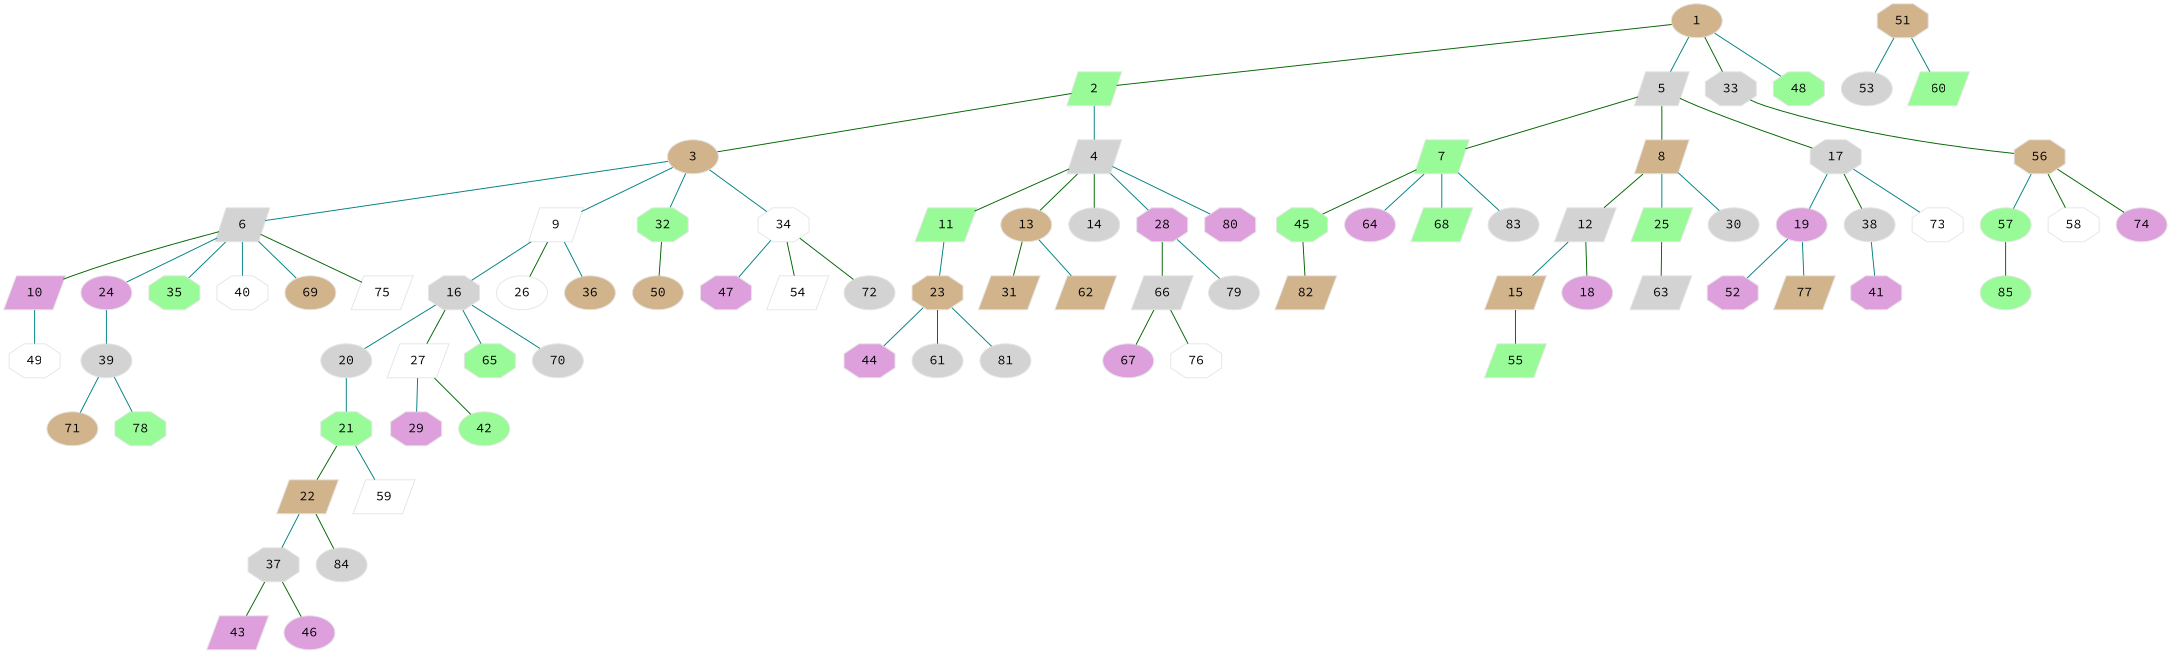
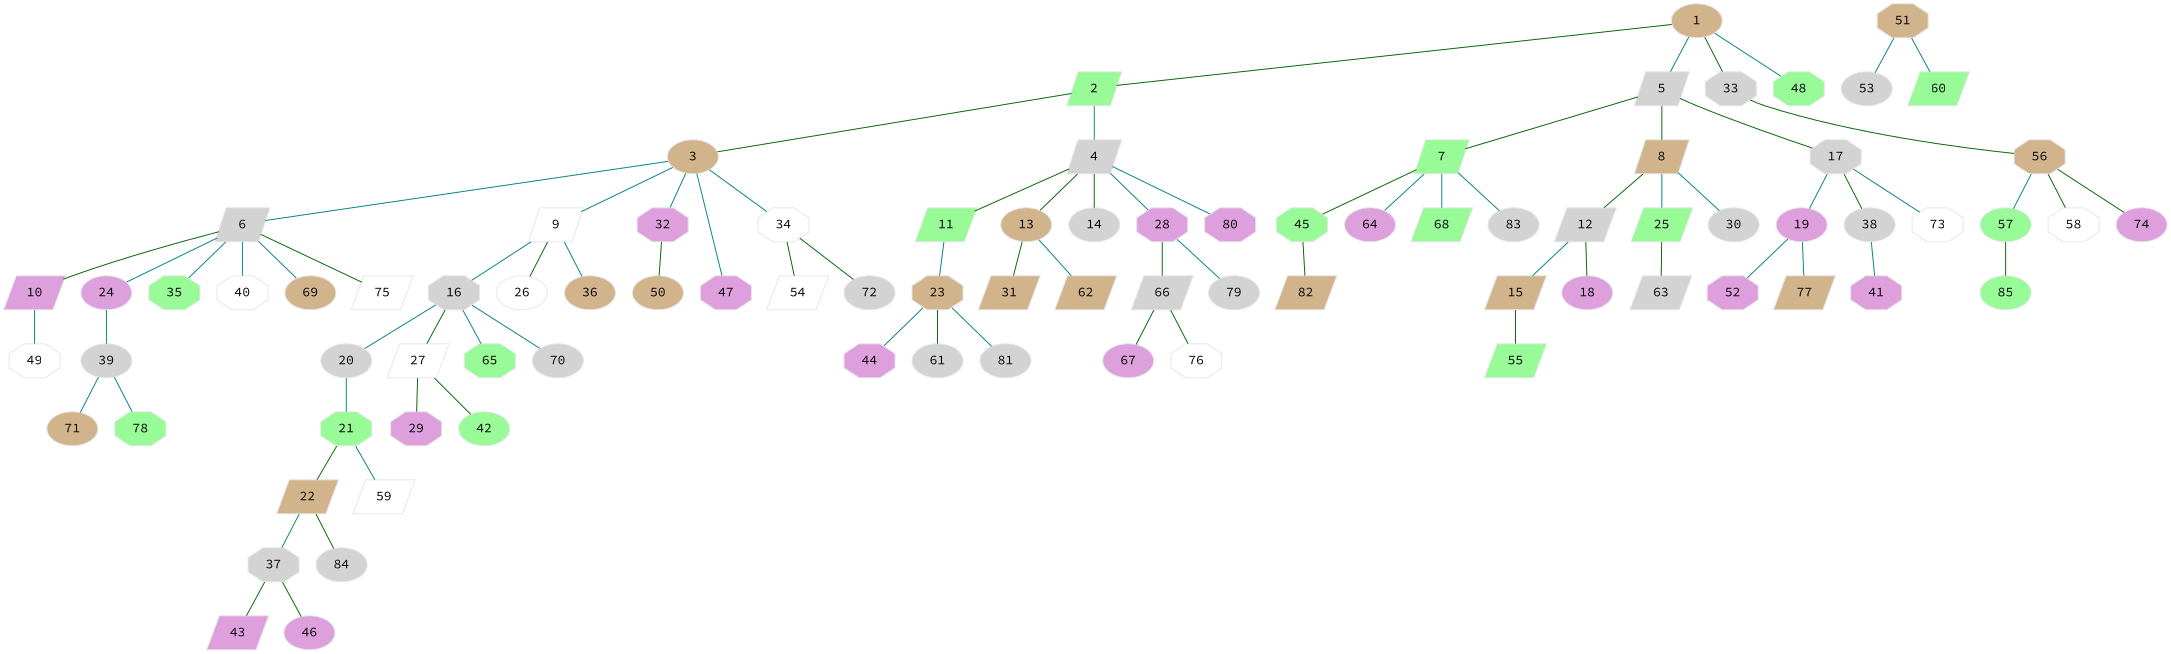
node "32": fillcolor palegreen -> plum
edge "34" -- "47": now "3" -- "47"
edge "27" -- "29": color teal -> darkgreen
